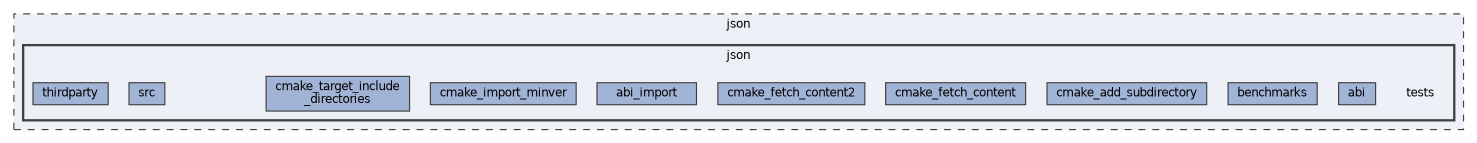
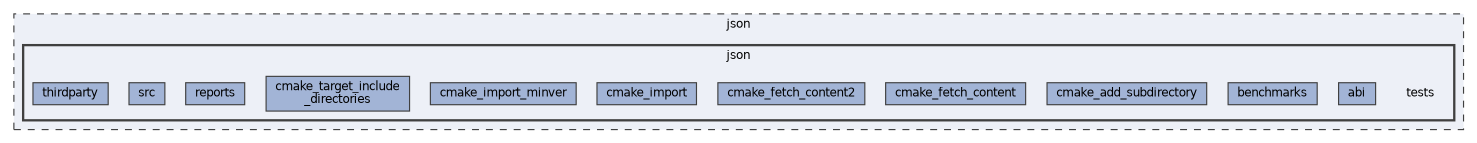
node "reports": added
node "abi_import": label "abi_import" -> "cmake_import"
